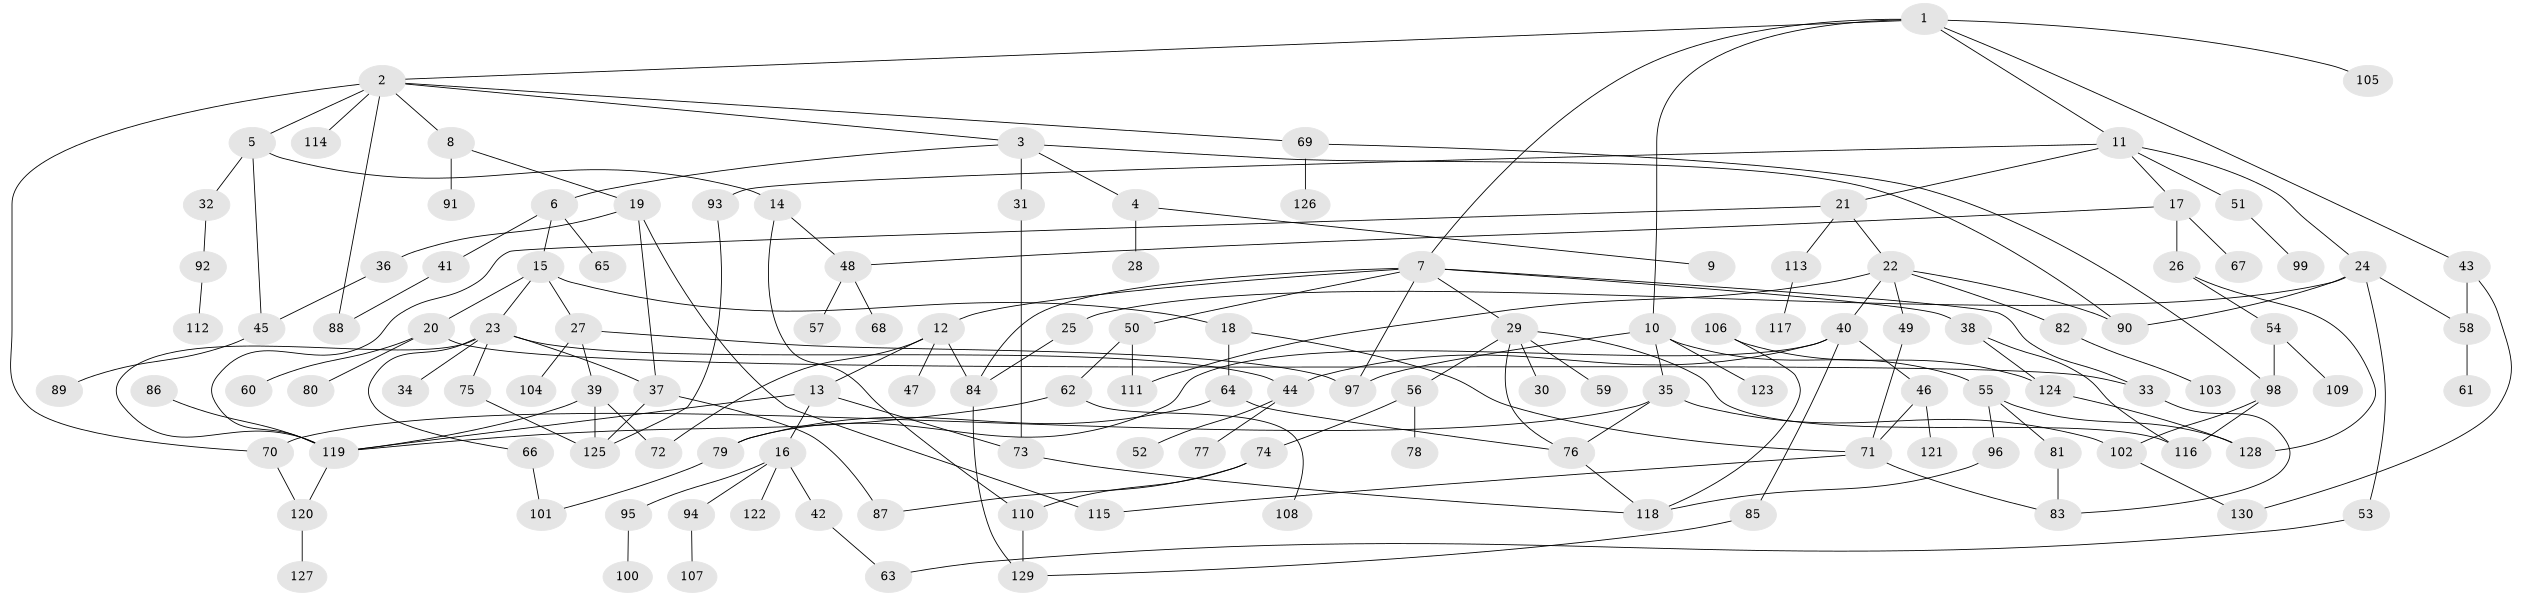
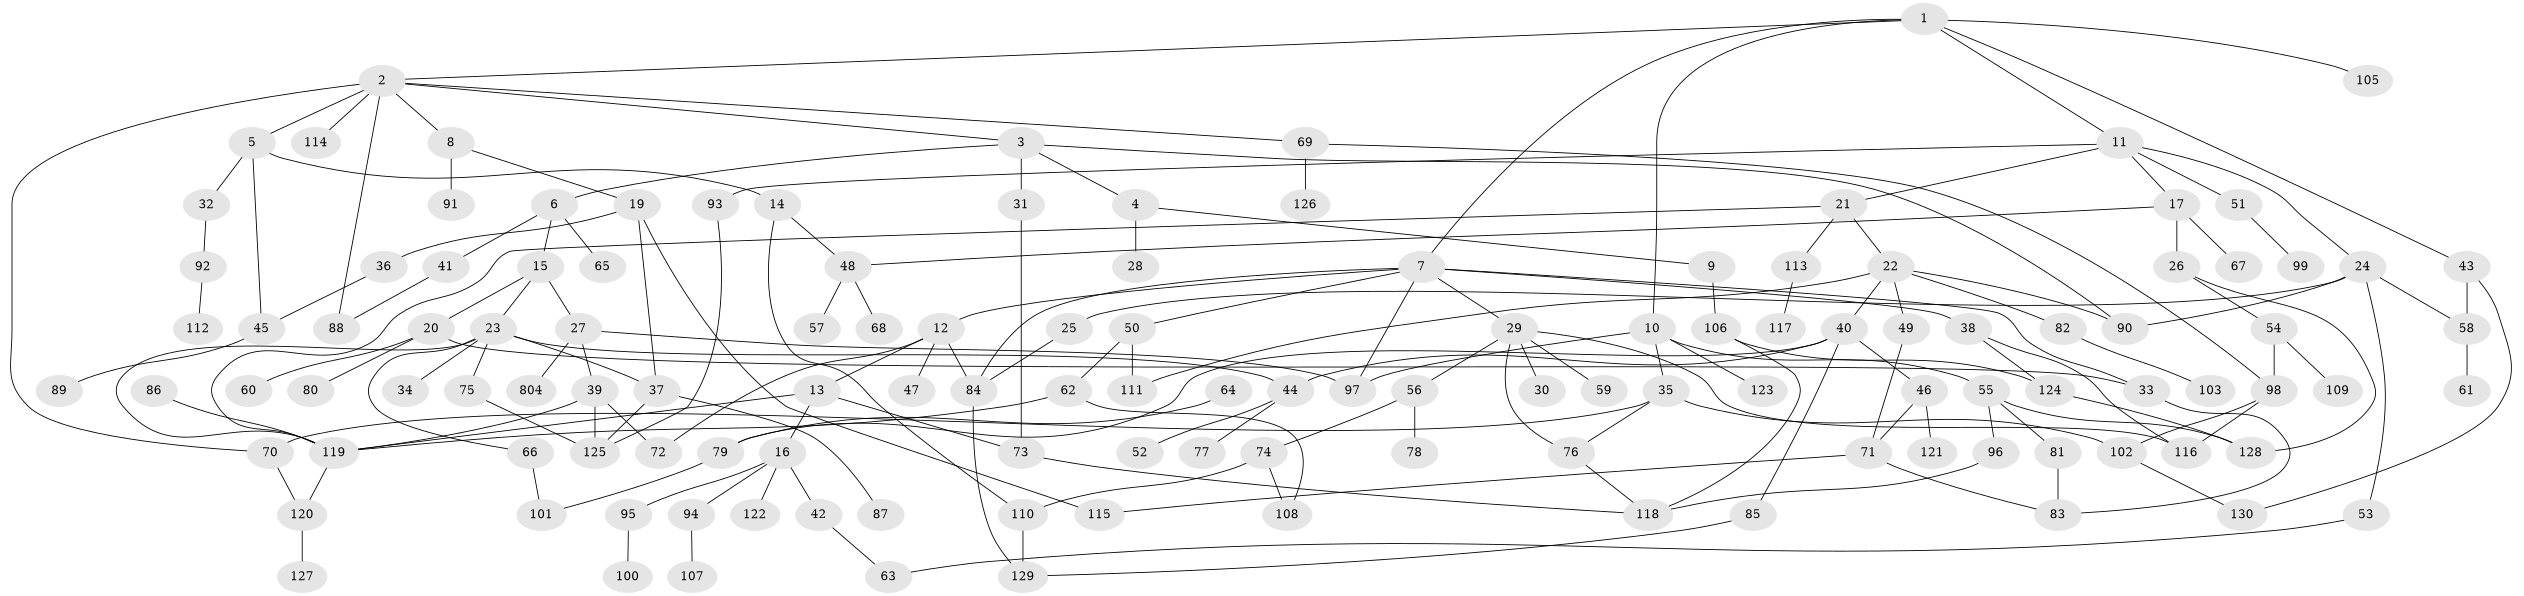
edge "9" -- "106": added
node "18": removed
node "104": label "104" -> "804"
edge "64" -- "76": removed
edge "74" -- "87": now "74" -- "108"
